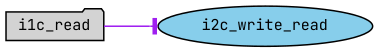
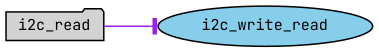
node "i1c_read": label "i1c_read" -> "i2c_read"
